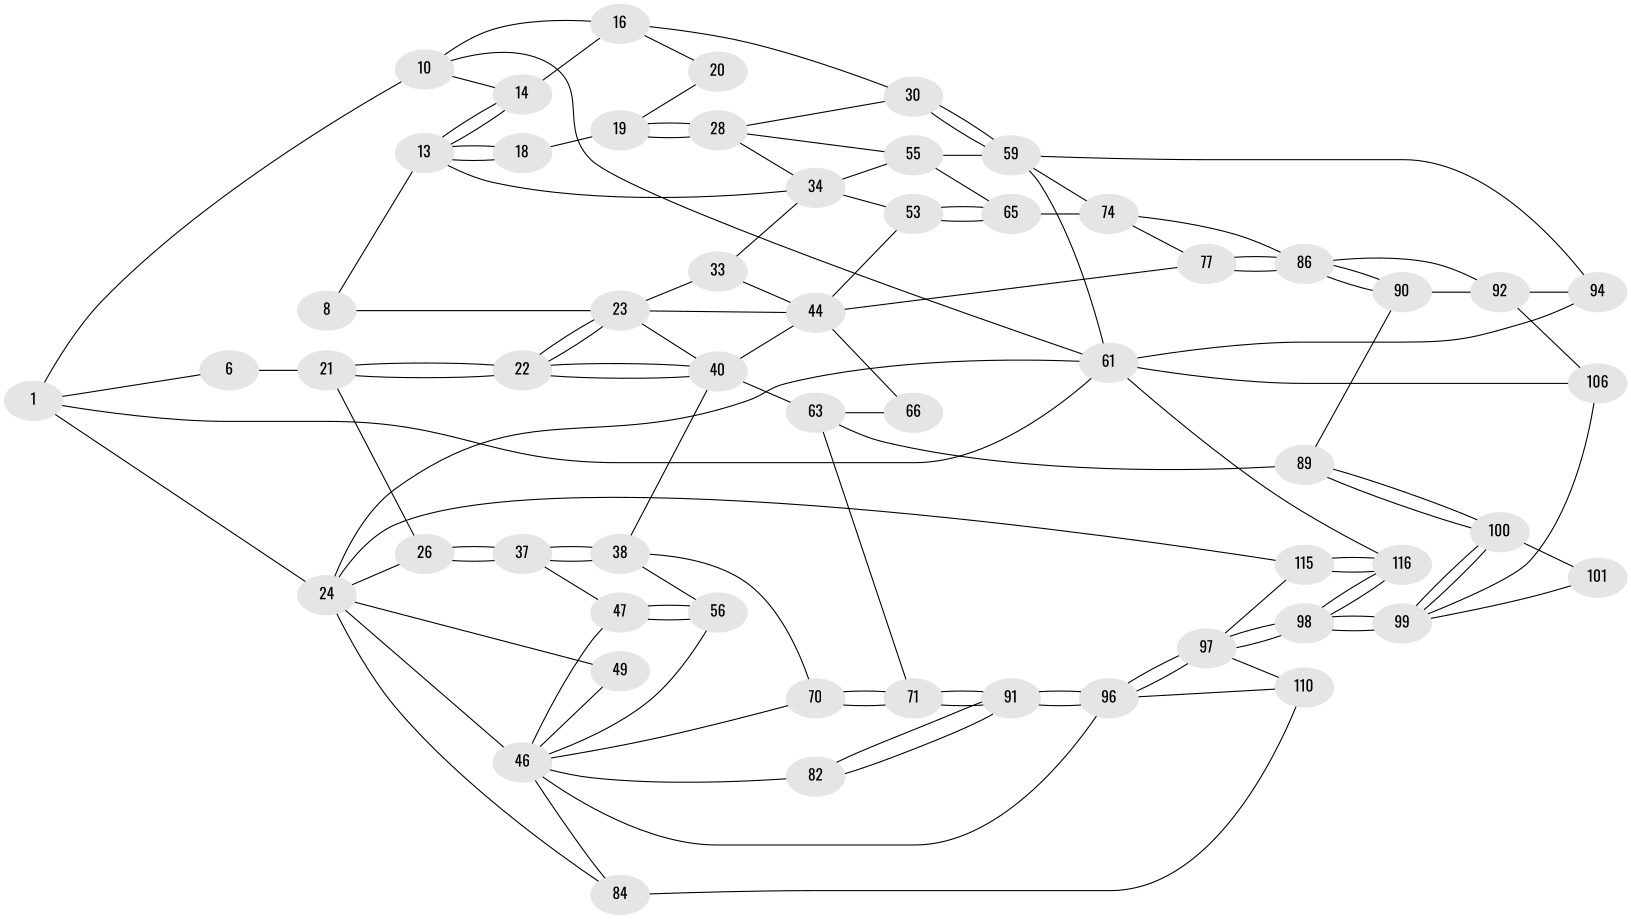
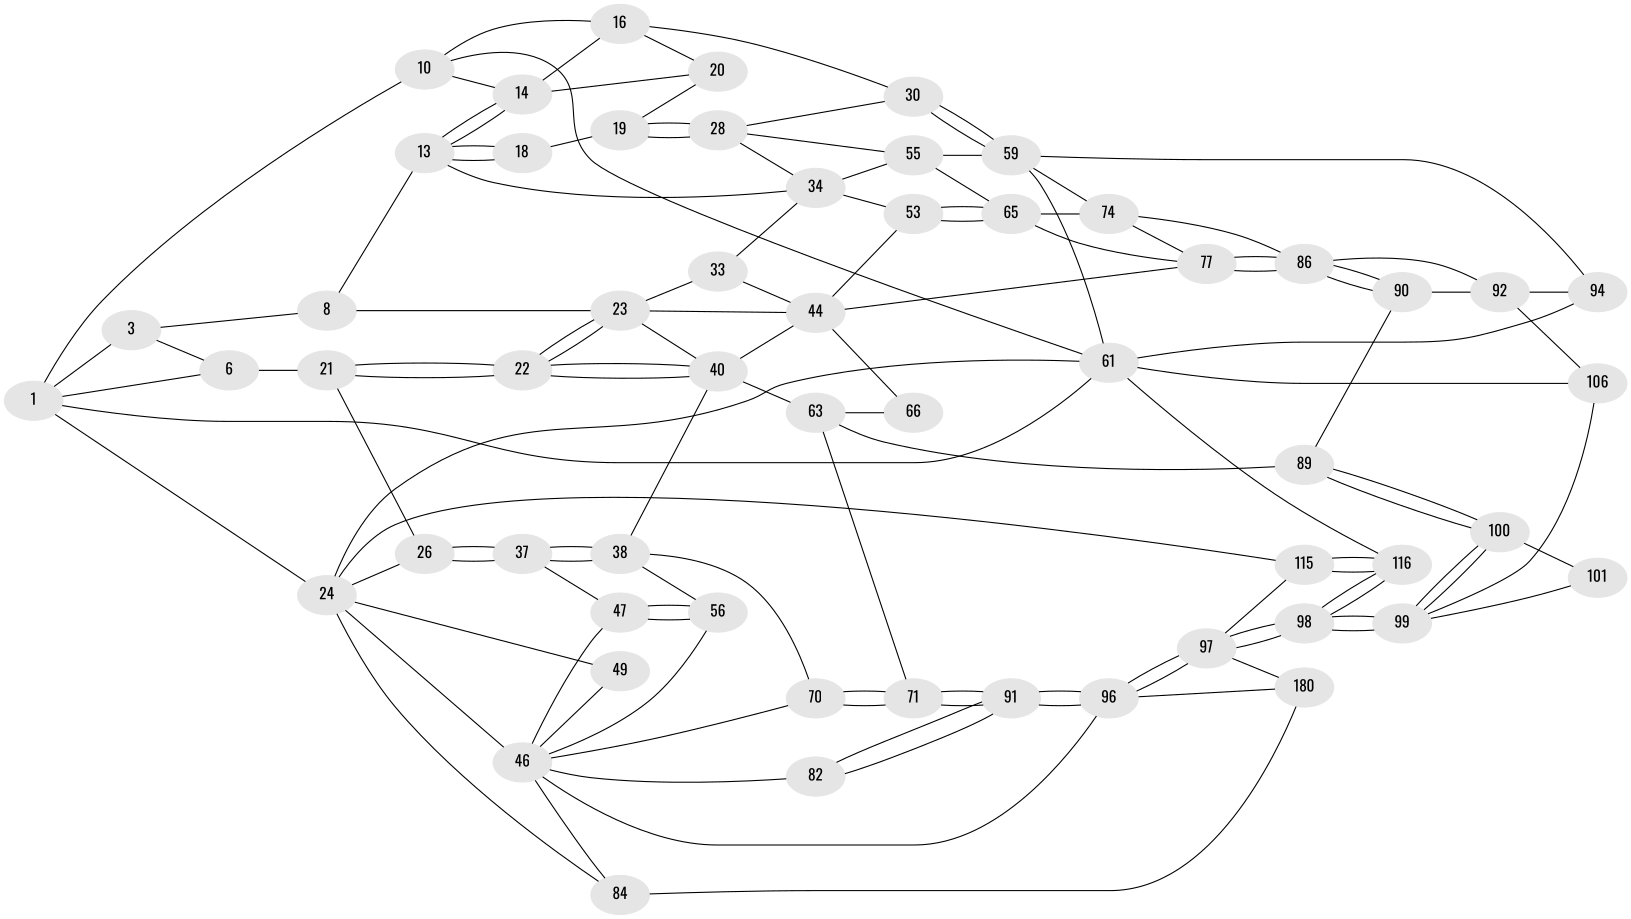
edge "20" -- "14": added
edge "65" -- "77": added
node "3": added
node "110": label "110" -> "180"
